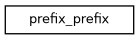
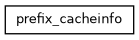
node "prefix_prefix": label "prefix_prefix" -> "prefix_cacheinfo"
